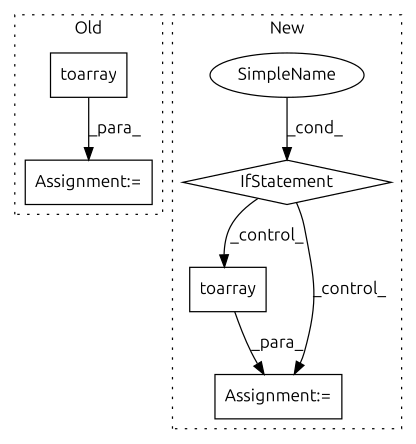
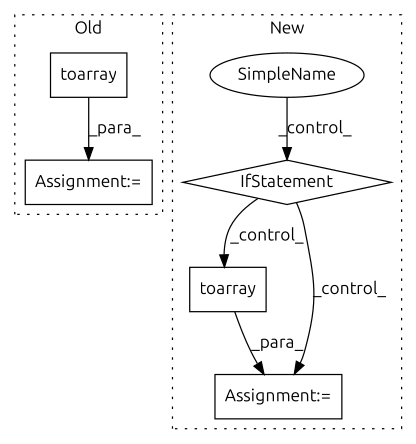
edge "SimpleName" -> "IfStatement": label "_cond_" -> "_control_"
